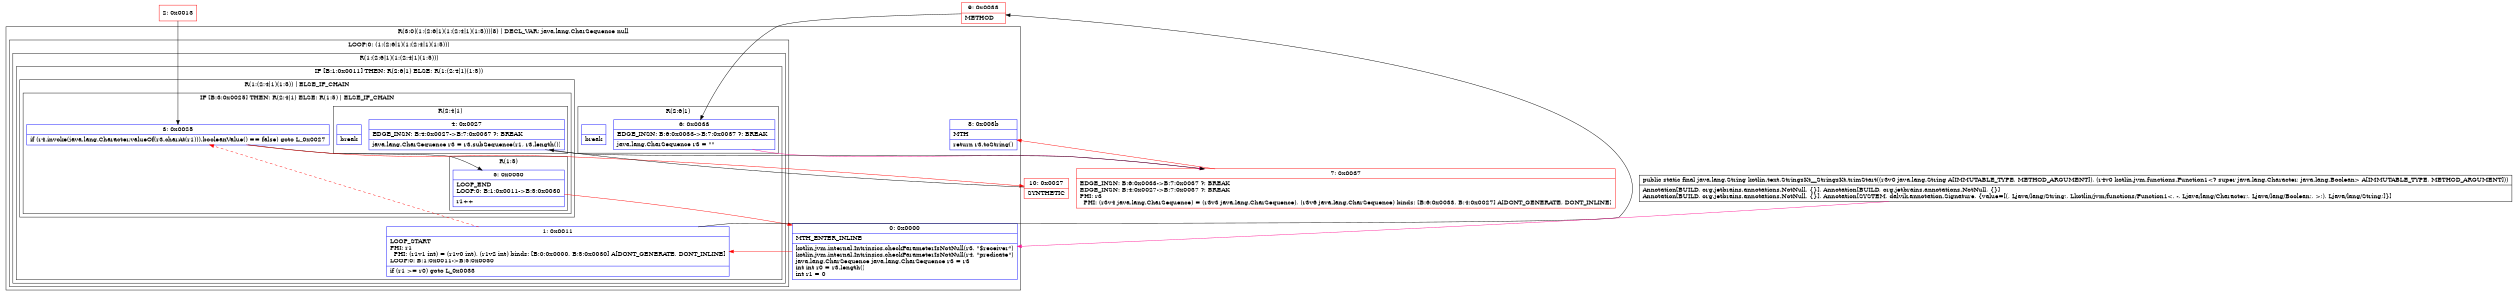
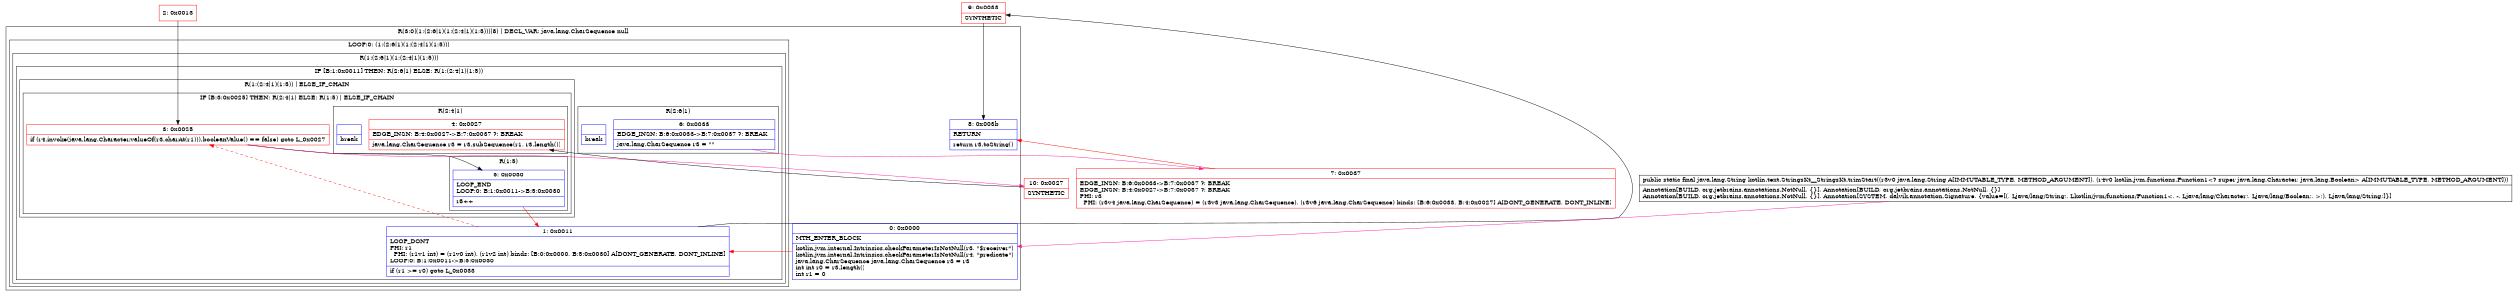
node "9: 0x0033": text "METHOD" -> "SYNTHETIC"
edge "9: 0x0033" -> "6: 0x0033": now "9: 0x0033" -> "8: 0x003b"
node "8: 0x003b": text "MTH" -> "RETURN"
node "3: 0x0025": color blue -> red
node "4: 0x0027": color blue -> red
edge "4: 0x0027" -> "7: 0x0037": removed
edge "3: 0x0025" -> "10: 0x0027": color red -> deeppink
node "5: 0x0030": text "r1++" -> "r8++"
edge "5: 0x0030" -> "0: 0x0000": now "5: 0x0030" -> "1: 0x0011"
node "0: 0x0000": text "MTH_ENTER_INLINE" -> "MTH_ENTER_BLOCK"
node "1: 0x0011": text "LOOP_START" -> "LOOP_DONT"
